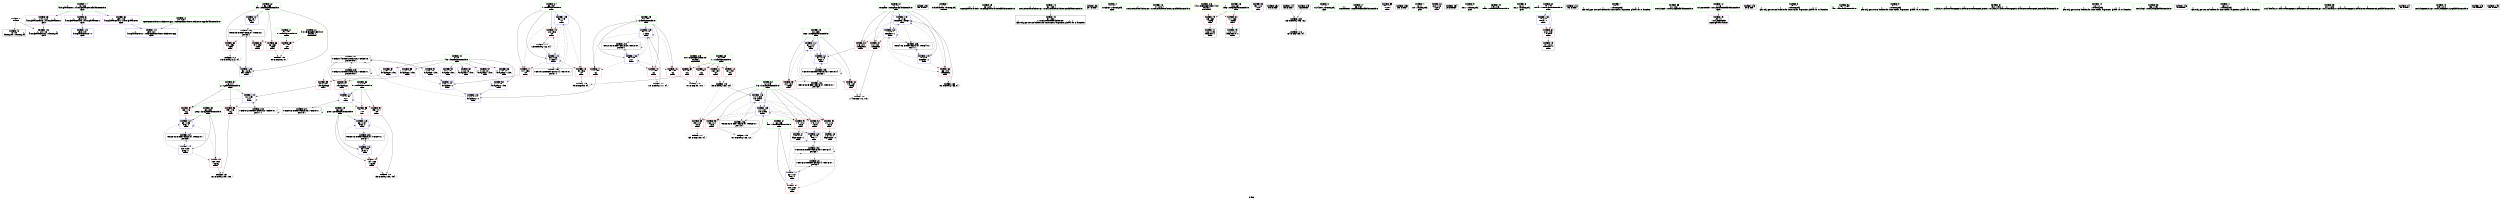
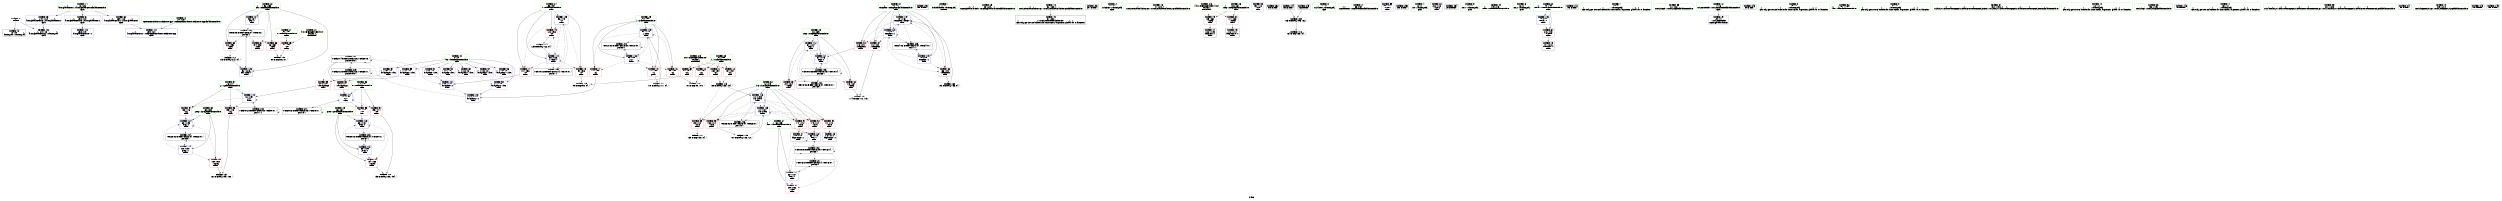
edge "NodeID: 191" -> "NodeID: 51": now "NodeID: 13" -> "NodeID: 51"
node "NodeID: 78": text "main" -> "prex"
